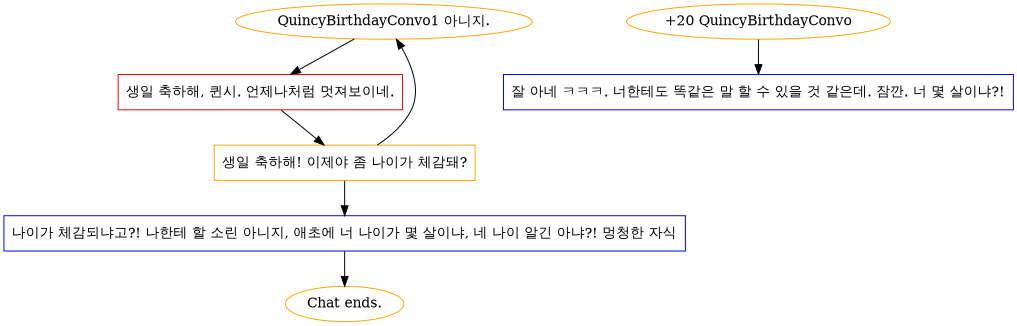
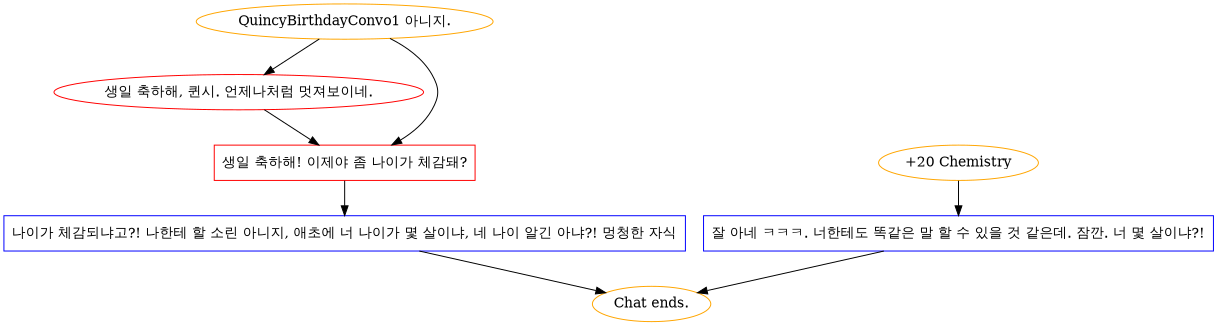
node "+20 QuincyBirthdayConvo": label "+20 QuincyBirthdayConvo" -> "+20 Chemistry"
node "생일 축하해, 퀸시. 언제나처럼 멋져보이네.": shape box -> ellipse
edge "생일 축하해! 이제야 좀 나이가 체감돼?" -> "QuincyBirthdayConvo1 아니지.": reversed
node "생일 축하해! 이제야 좀 나이가 체감돼?": color orange -> red
edge "잘 아네 ㅋㅋㅋ. 너한테도 똑같은 말 할 수 있을 것 같은데. 잠깐. 너 몇 살이냐?!" -> "Chat ends.": added
